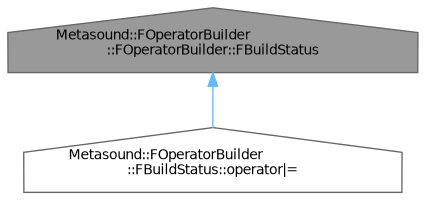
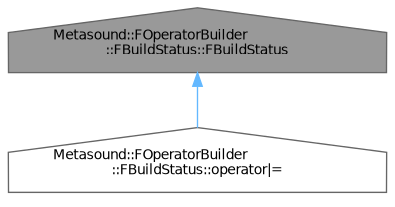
node "Metasound::FOperatorBuilder ::FOperatorBuilder::FBuildStatus": label "Metasound::FOperatorBuilder ::FOperatorBuilder::FBuildStatus" -> "Metasound::FOperatorBuilder ::FBuildStatus::FBuildStatus"
